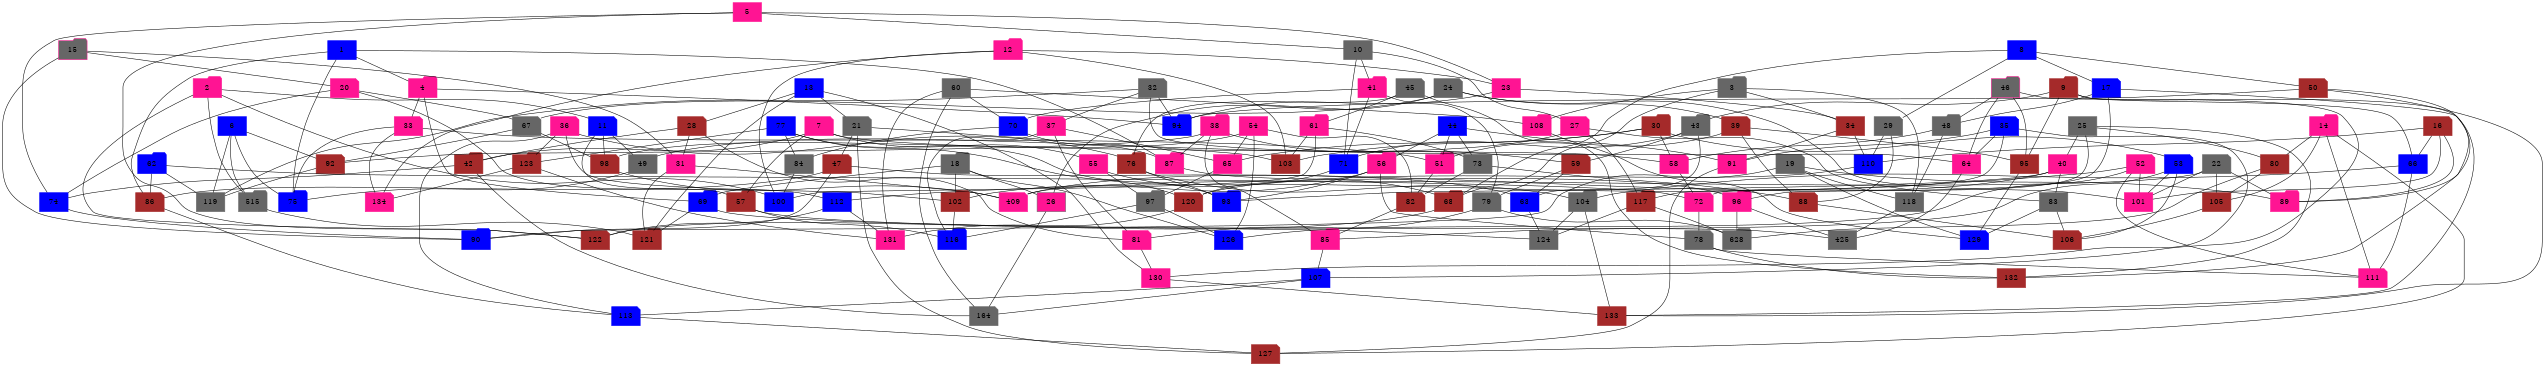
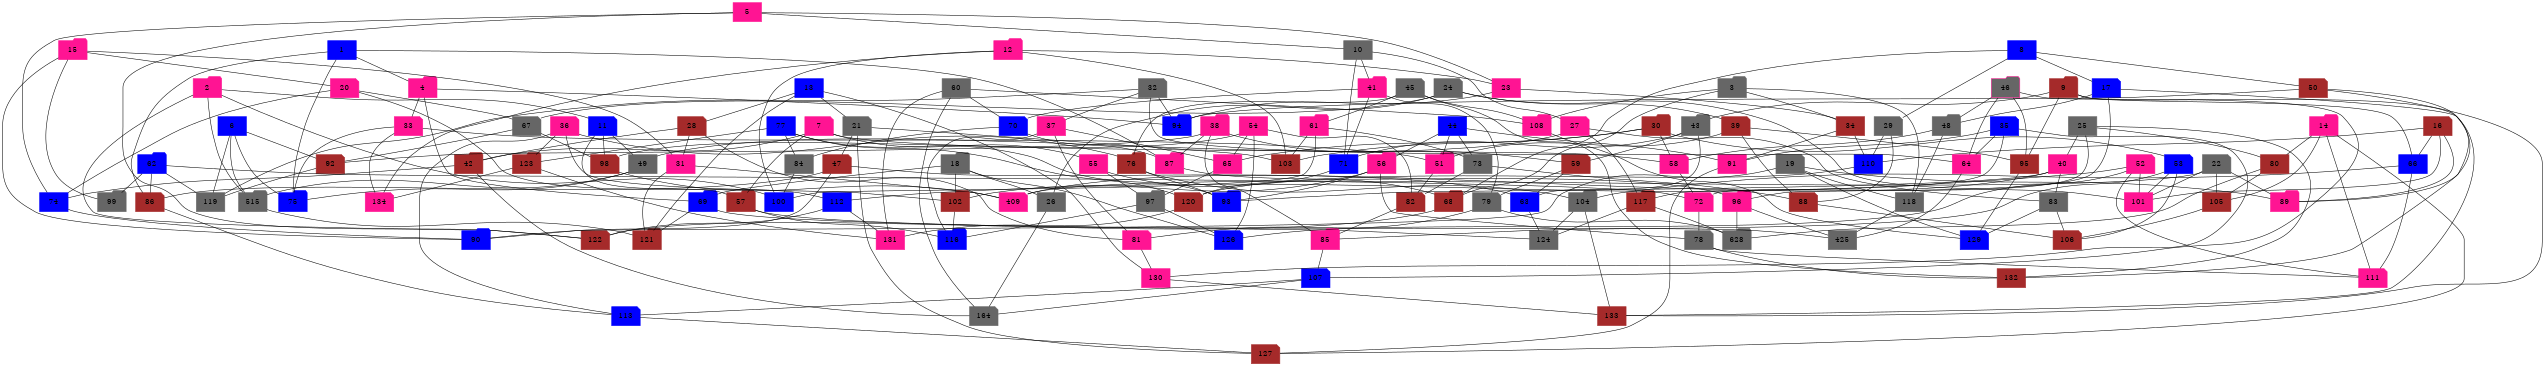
node "15": fillcolor gray40 -> deeppink
edge "45" -- "108": added
edge "49" -- "515": added
node "99": added
node "26": fillcolor deeppink -> gray40
